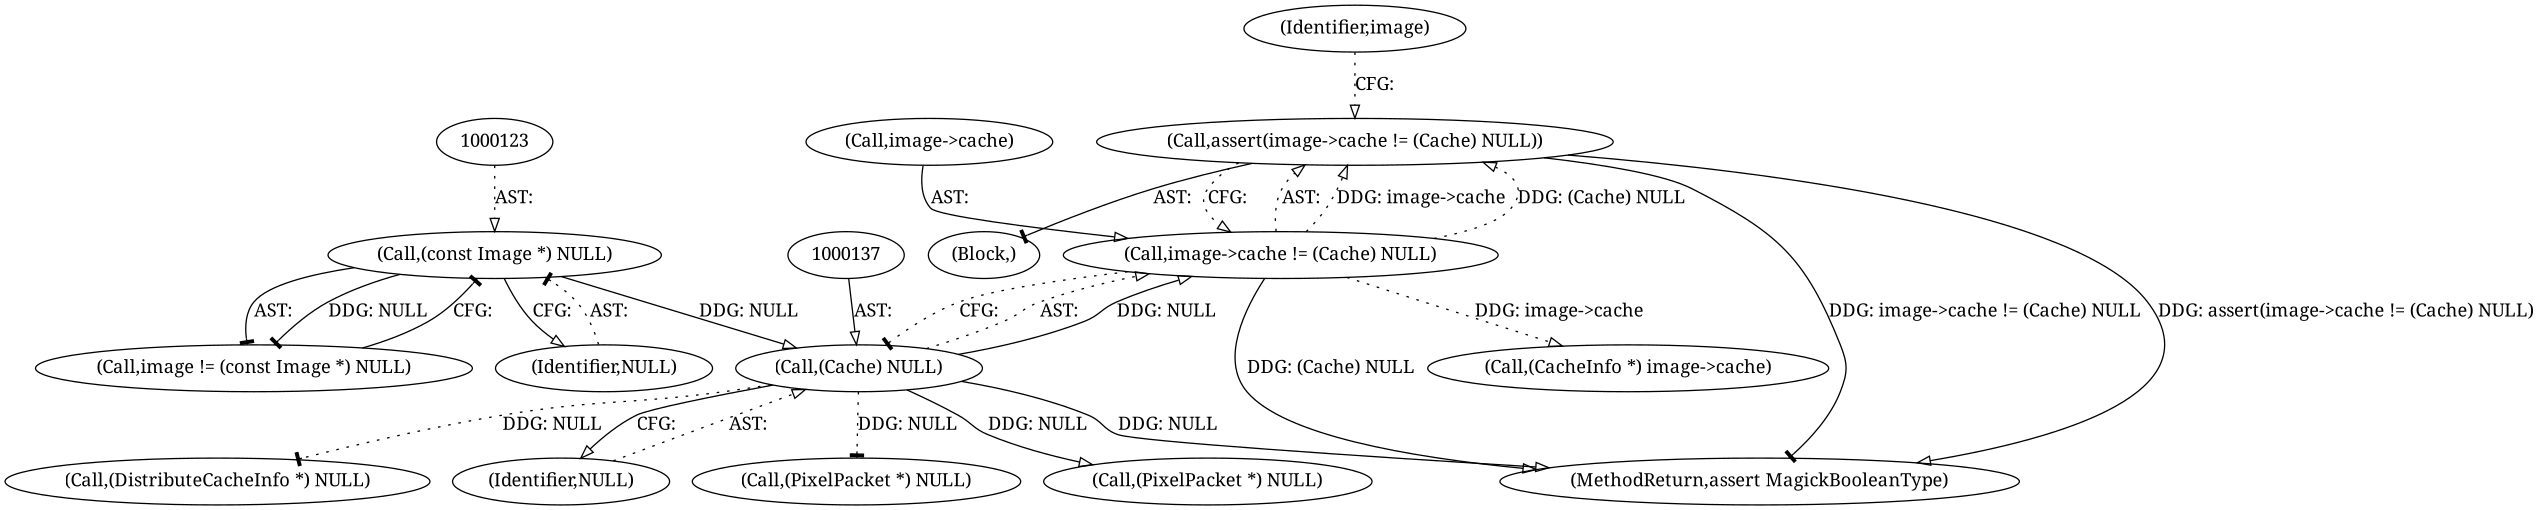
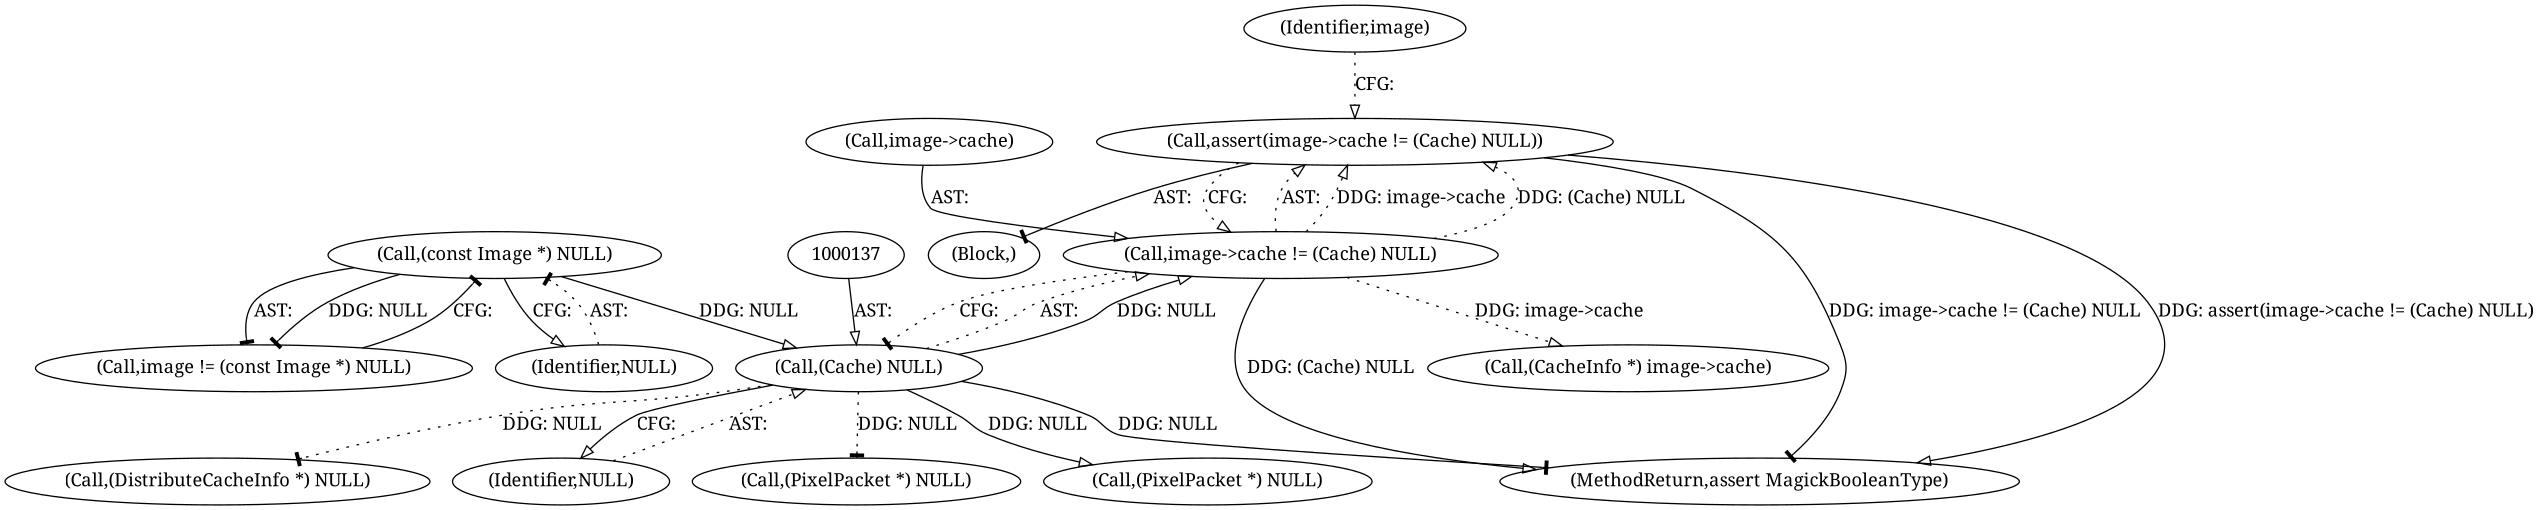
node "1000123": removed
edge "(Call,(Cache) NULL)" -> "(MethodReturn,assert MagickBooleanType)": arrowhead onormal -> tee
